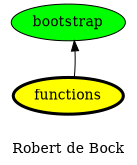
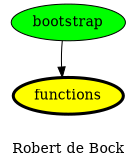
edge "functions" -> "bootstrap": reversed
